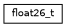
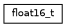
node "float26_t": label "float26_t" -> "float16_t"
